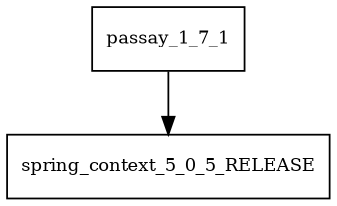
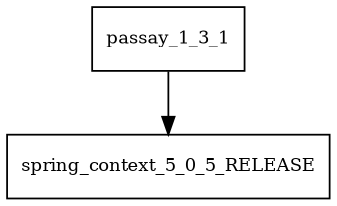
node "passay_1_7_1": label "passay_1_7_1" -> "passay_1_3_1"
